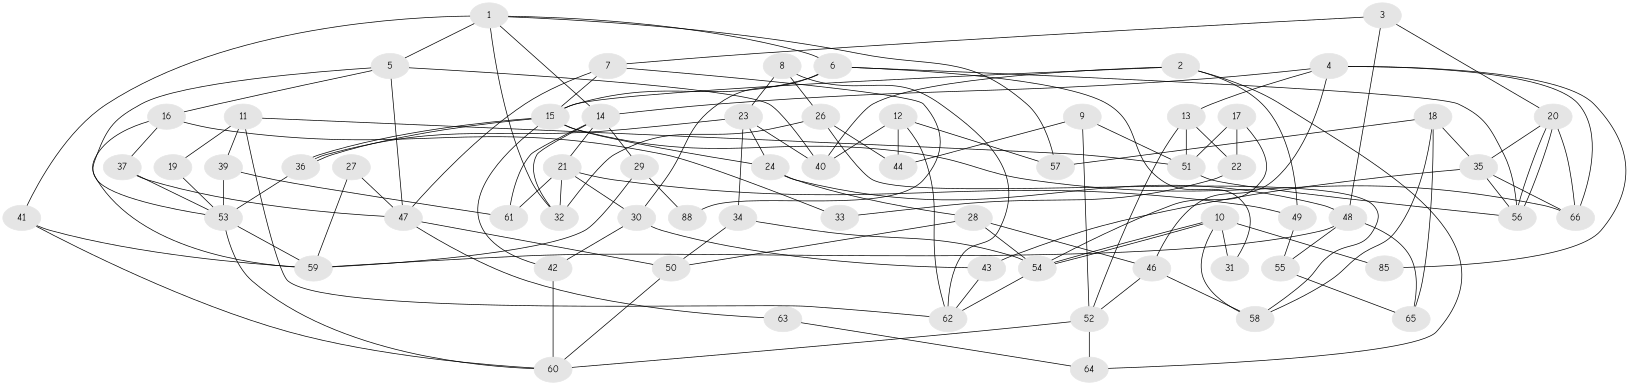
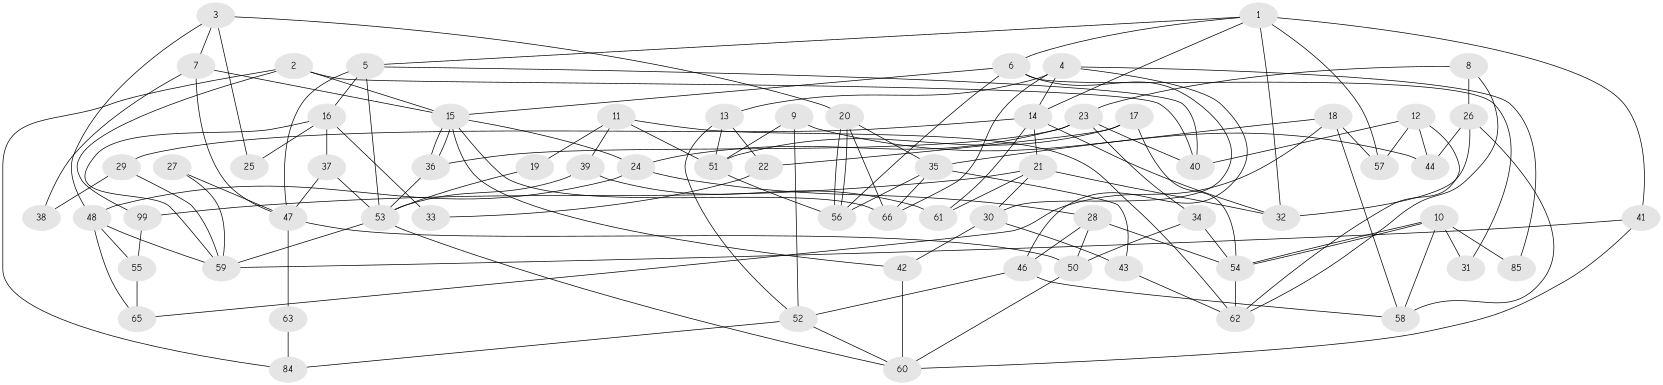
node "25": added
node "88": label "88" -> "38"
node "49": label "49" -> "99"
node "64": label "64" -> "84"
